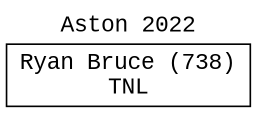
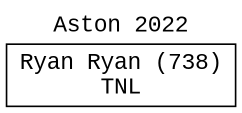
node "Ryan Bruce (738) TNL": label "Ryan Bruce (738) TNL" -> "Ryan Ryan (738) TNL"
